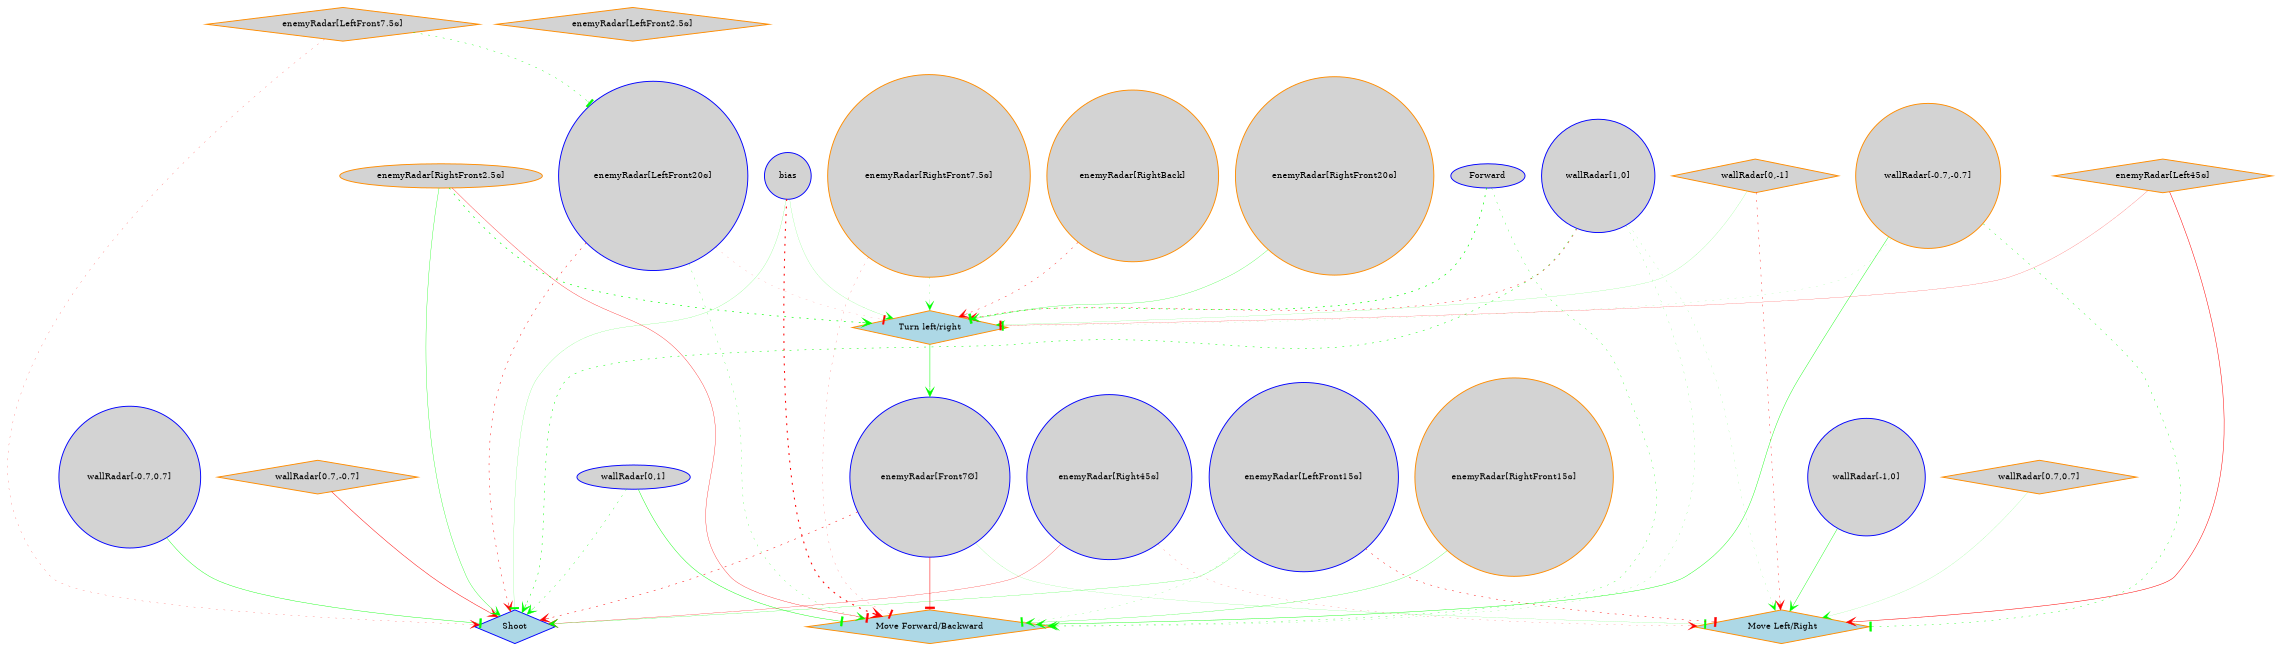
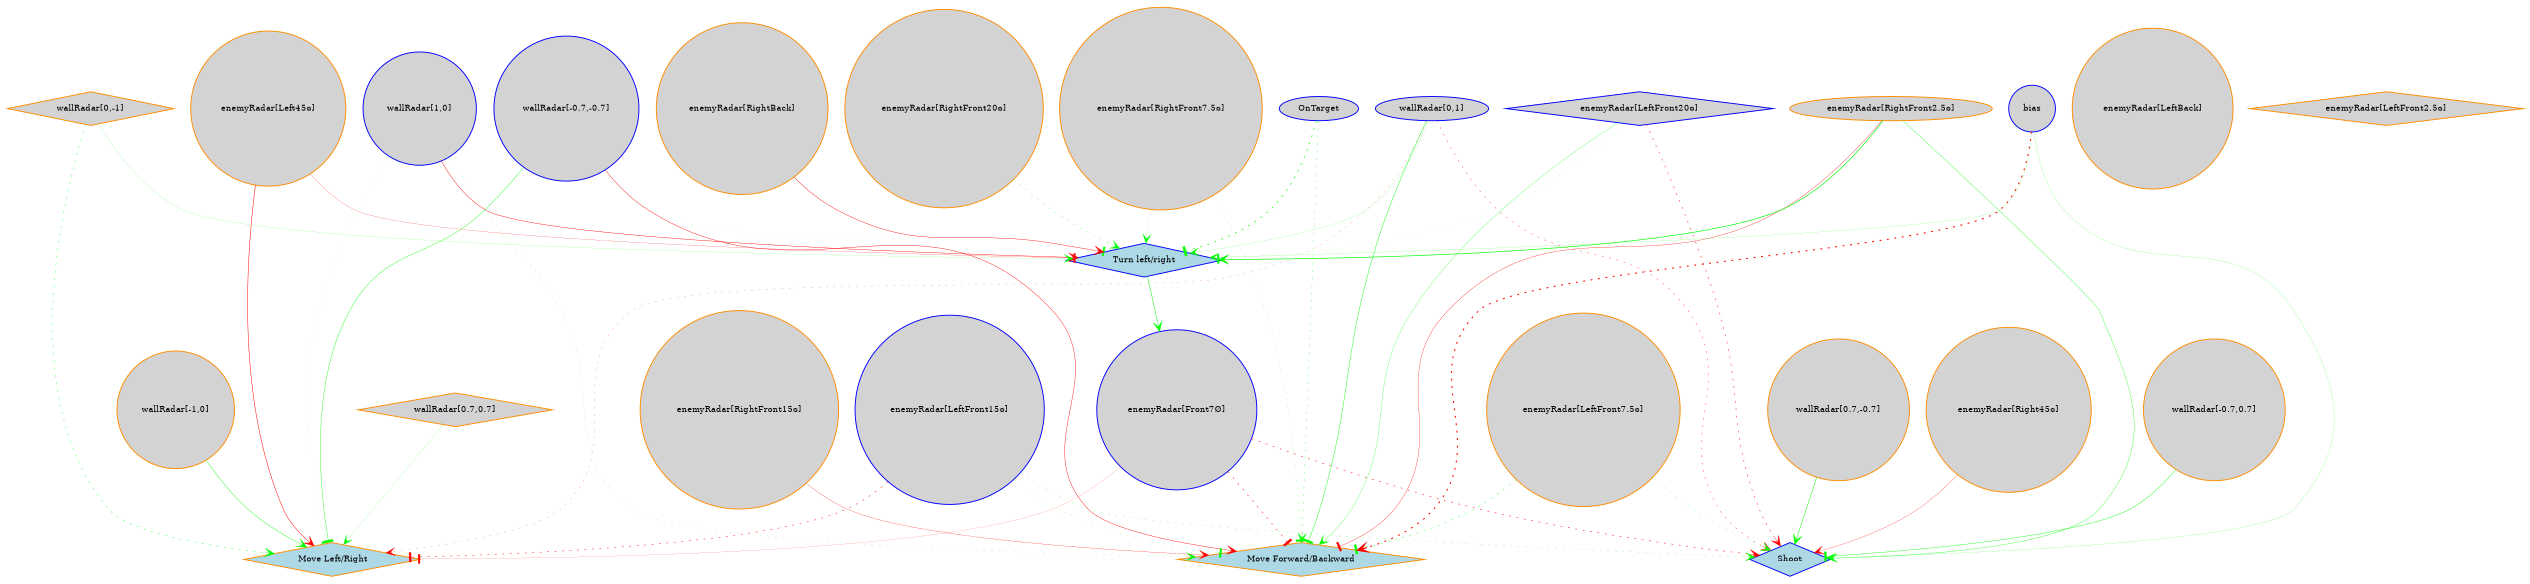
node "enemyRadar[LeftFront7.5ø]": shape diamond -> circle
edge "enemyRadar[LeftFront7.5ø]" -> "enemyRadar[LeftFront20ø]": now "enemyRadar[LeftFront7.5ø]" -> "Move Forward/Backward"
node "enemyRadar[LeftBack]": added
node "enemyRadar[LeftFront20ø]": shape circle -> diamond
node "Forward": label "Forward" -> "OnTarget"
node "wallRadar[-0.7,-0.7]": color darkorange -> blue
node "enemyRadar[Left45ø]": shape diamond -> circle
edge "wallRadar[0,1]" -> "Turn left/right": added
edge "enemyRadar[RightBack]" -> "Turn left/right": style dotted -> solid
edge "enemyRadar[LeftFront20ø]" -> "Turn left/right": color red -> green
edge "enemyRadar[RightFront2.5ø]" -> "Turn left/right": style dotted -> solid
edge "enemyRadar[RightFront20ø]" -> "Turn left/right": style solid -> dotted
edge "wallRadar[1,0]" -> "Turn left/right": style dotted -> solid
node "Turn left/right": color darkorange -> blue
edge "bias" -> "Shoot": arrowhead tee -> vee
edge "wallRadar[1,0]" -> "Shoot": removed
edge "wallRadar[0,-1]" -> "Move Left/Right": color red -> green
edge "wallRadar[1,0]" -> "Move Left/Right": arrowhead vee -> tee
edge "enemyRadar[RightFront7.5ø]" -> "Move Forward/Backward": color red -> green
edge "enemyRadar[LeftFront20ø]" -> "Move Forward/Backward": style dotted -> solid
edge "enemyRadar[LeftFront7.5ø]" -> "Shoot": color red -> green
node "wallRadar[-0.7,0.7]": color blue -> darkorange
node "wallRadar[0.7,-0.7]": shape diamond -> circle
node "enemyRadar[Right45ø]": color blue -> darkorange
node "wallRadar[-1,0]": color blue -> darkorange
edge "wallRadar[-0.7,-0.7]" -> "Move Left/Right": style dotted -> solid
edge "wallRadar[0,1]" -> "Shoot": color green -> red
edge "wallRadar[0.7,-0.7]" -> "Shoot": color red -> green
edge "enemyRadar[Front7Ø]" -> "Move Forward/Backward": style solid -> dotted
edge "wallRadar[-0.7,-0.7]" -> "Move Forward/Backward": color green -> red
edge "enemyRadar[LeftFront15ø]" -> "Shoot": style solid -> dotted
edge "enemyRadar[Front7Ø]" -> "Move Left/Right": color green -> red
edge "enemyRadar[RightFront15ø]" -> "Move Forward/Backward": color green -> red
edge "enemyRadar[Right45ø]" -> "Move Left/Right": now "wallRadar[0,1]" -> "Move Left/Right"
